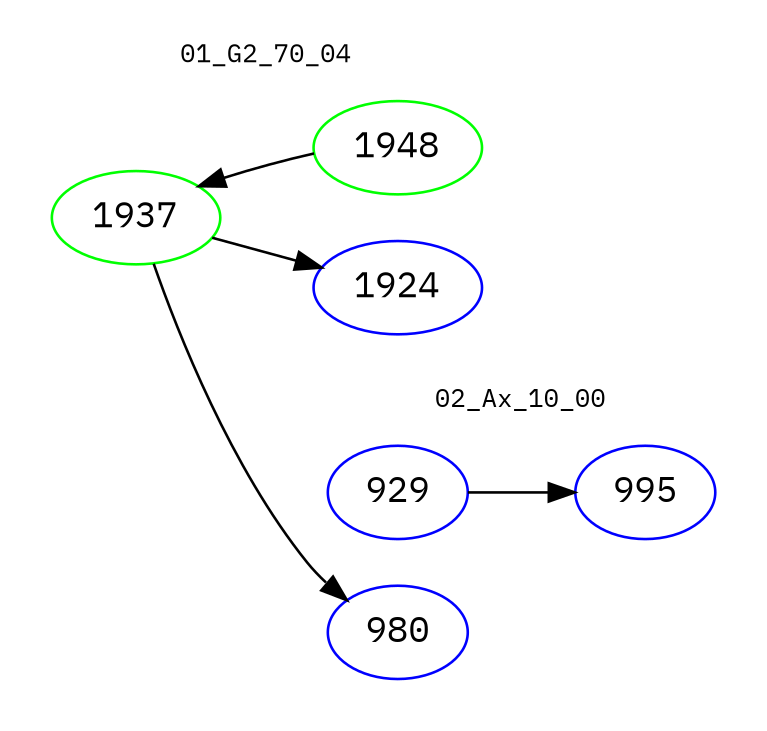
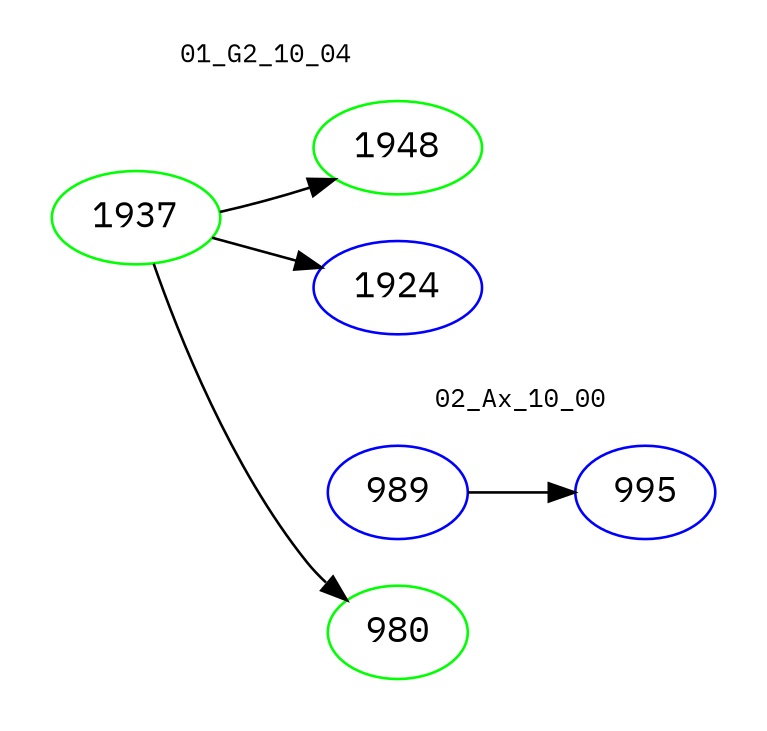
cluster "01_G2_70_04": label "01_G2_70_04" -> "01_G2_10_04"
edge "1948" -> "1937": reversed
node "929": label "929" -> "989"
node "980": color blue -> green
